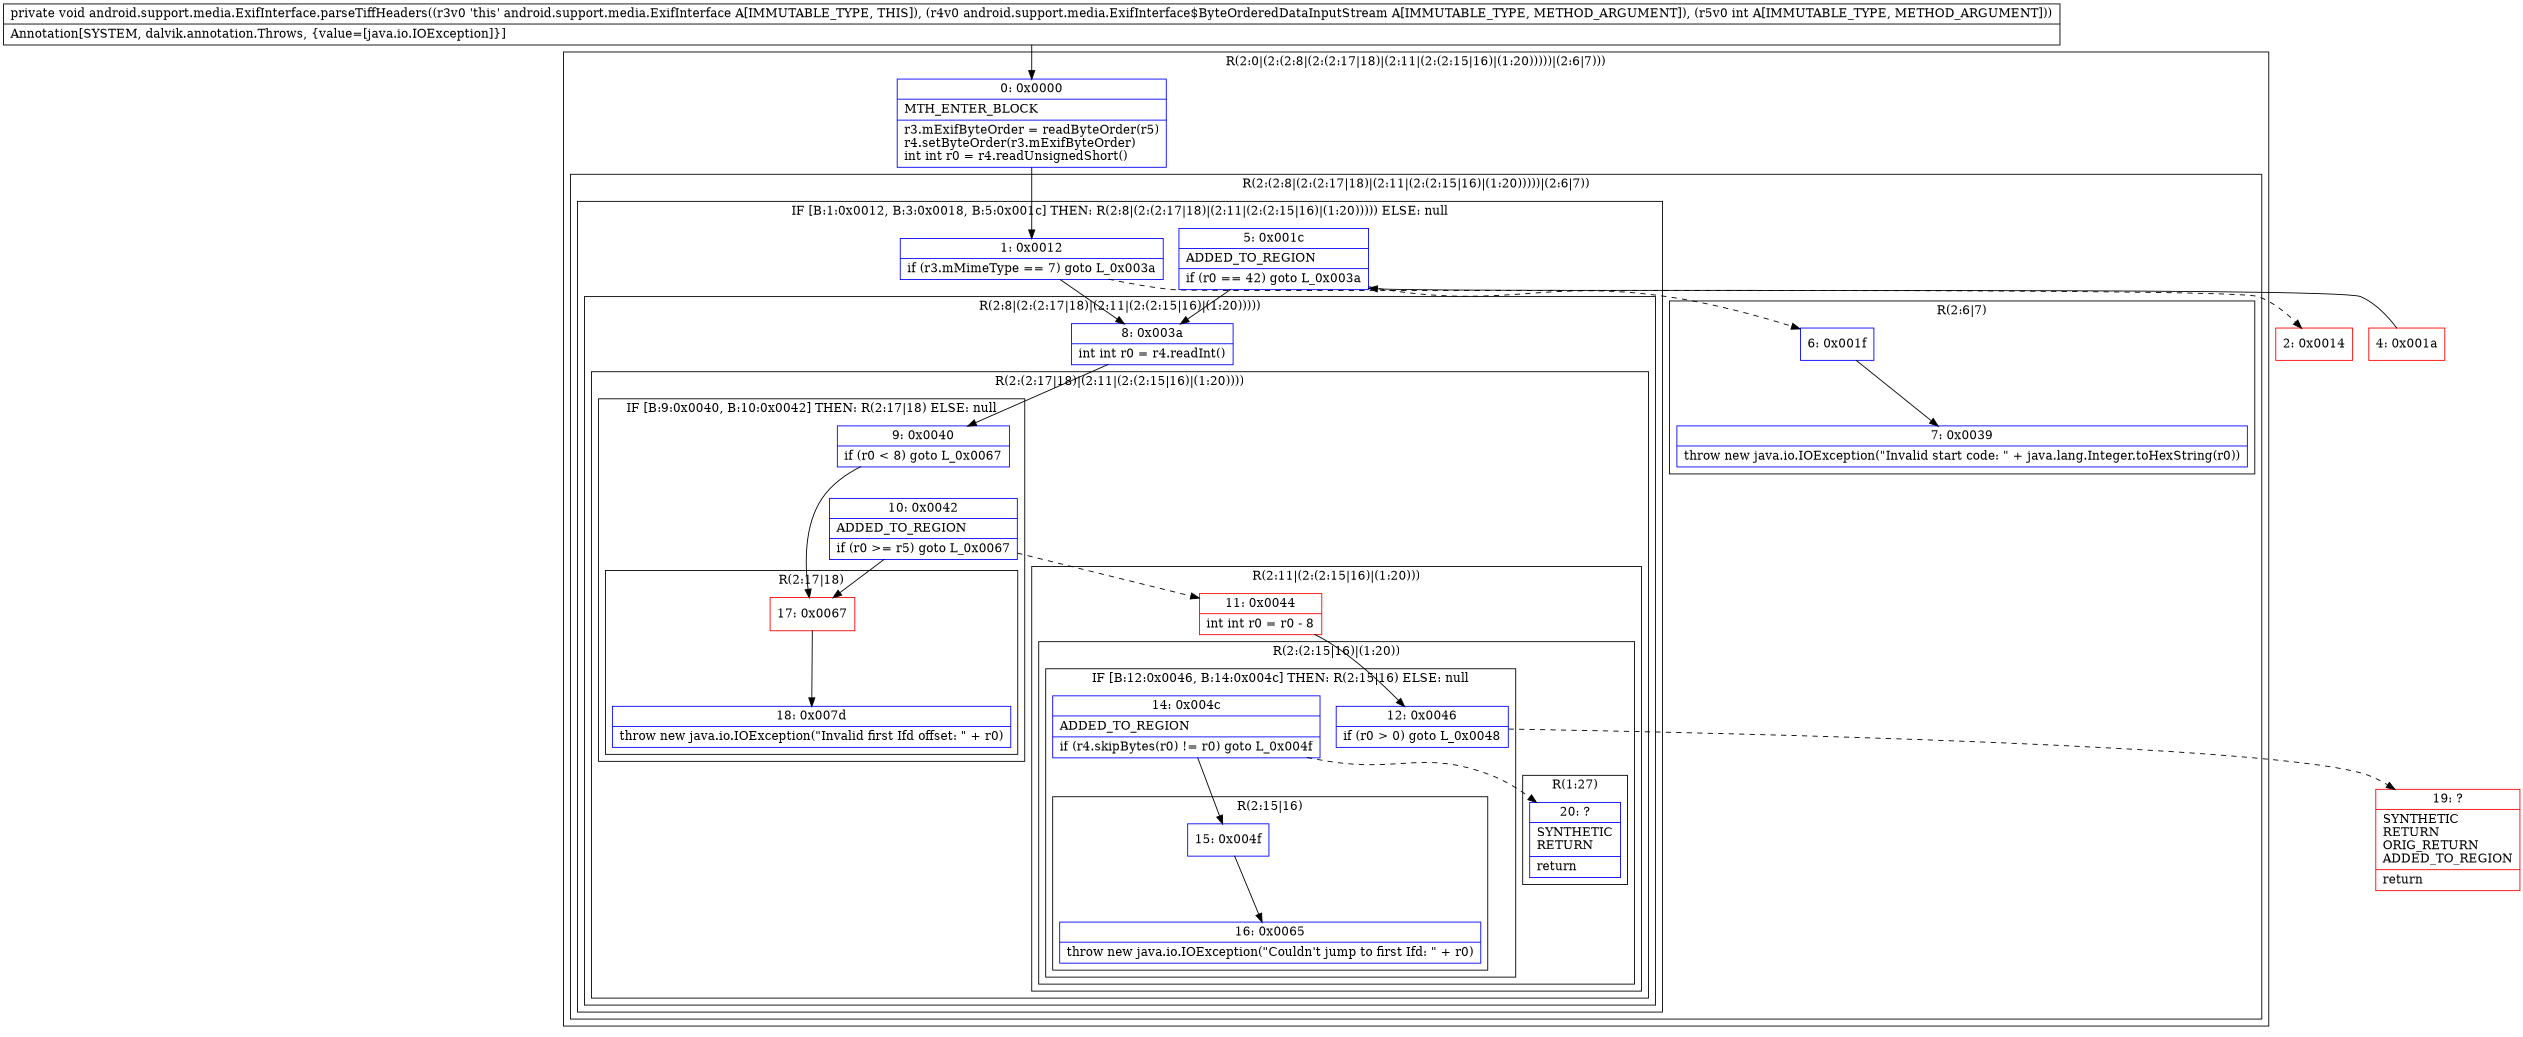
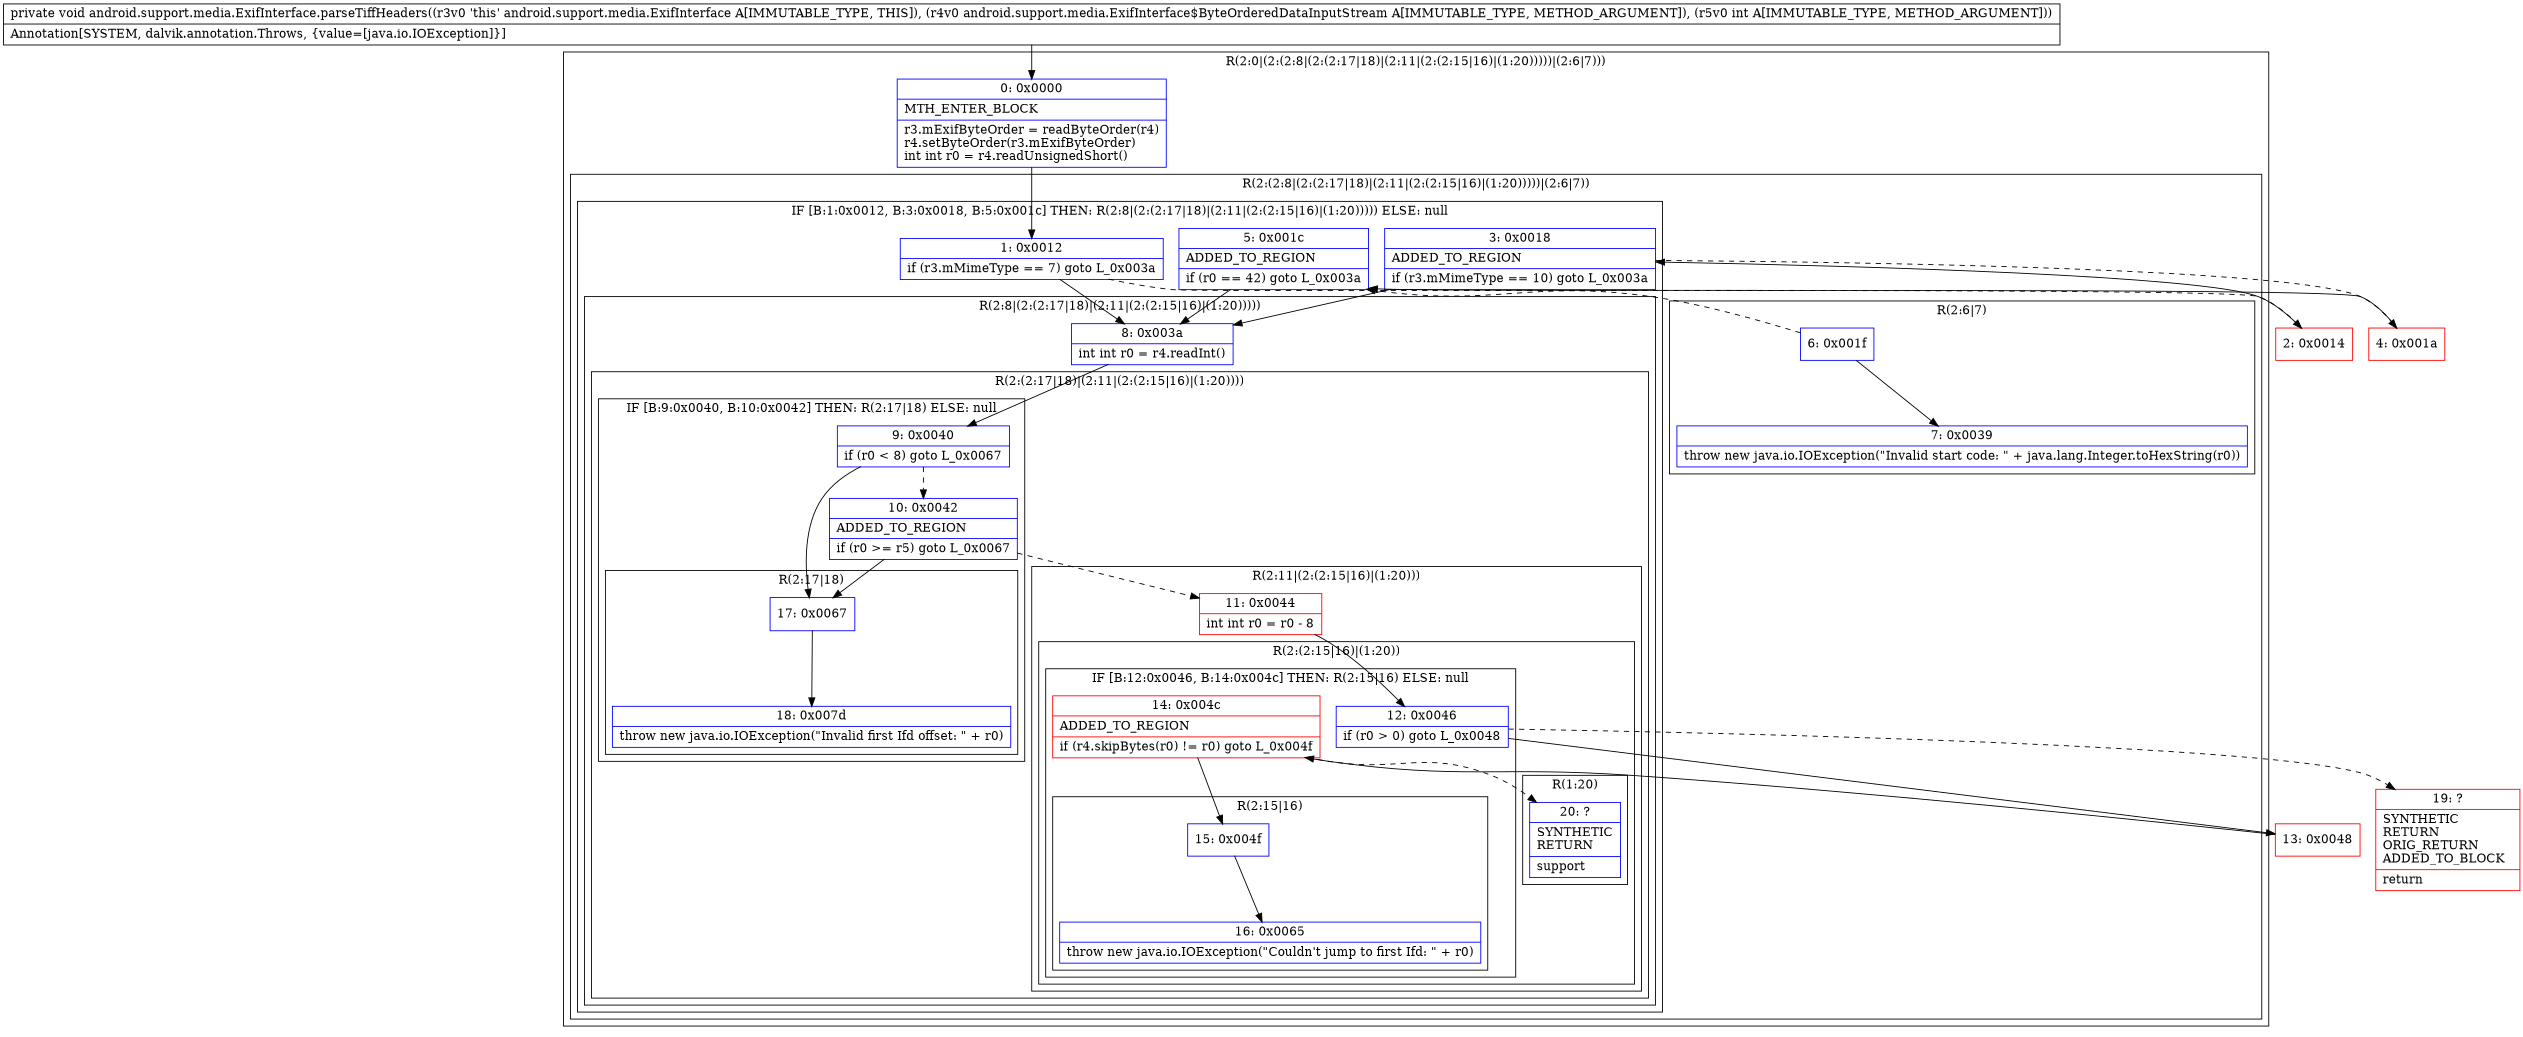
node "0: 0x0000": text "r3.mExifByteOrder = readByteOrder(r5)" -> "r3.mExifByteOrder = readByteOrder(r4)"
node "3: 0x0018": added
edge "5: 0x001c" -> "6: 0x001f": reversed
edge "9: 0x0040" -> "10: 0x0042": added
node "17: 0x0067": color red -> blue
node "14: 0x004c": color blue -> red
cluster "R(1:27)": label "R(1:27)" -> "R(1:20)"
node "13: 0x0048": added
node "19: ?": text "ADDED_TO_REGION" -> "ADDED_TO_BLOCK"
node "20: ?": text "return" -> "support"
